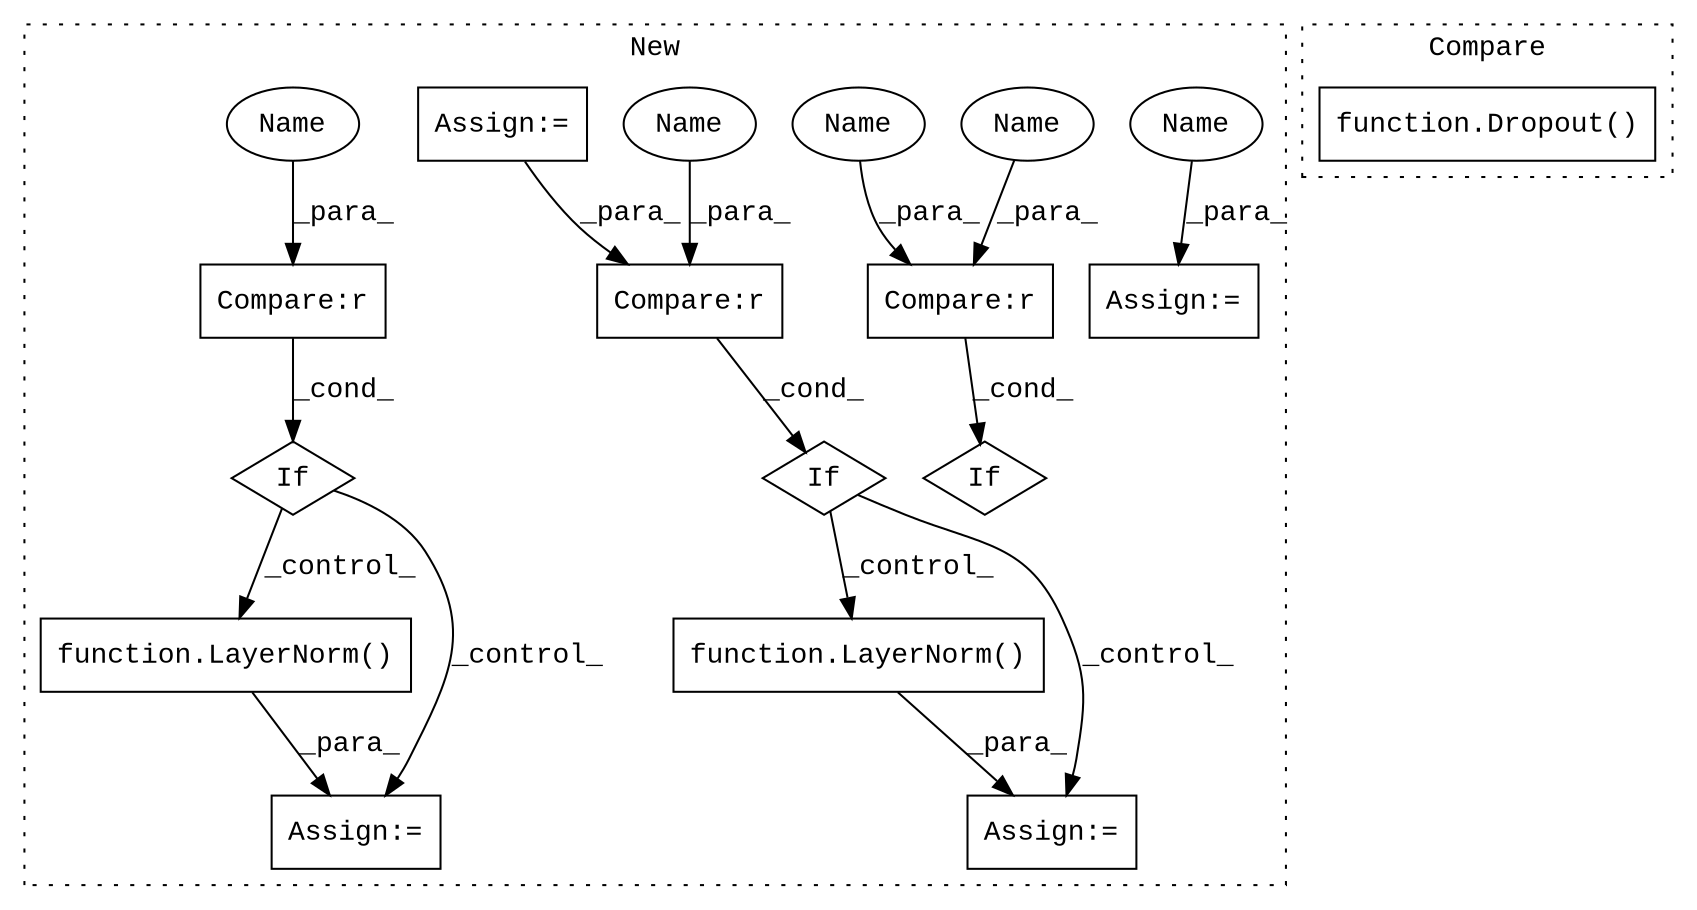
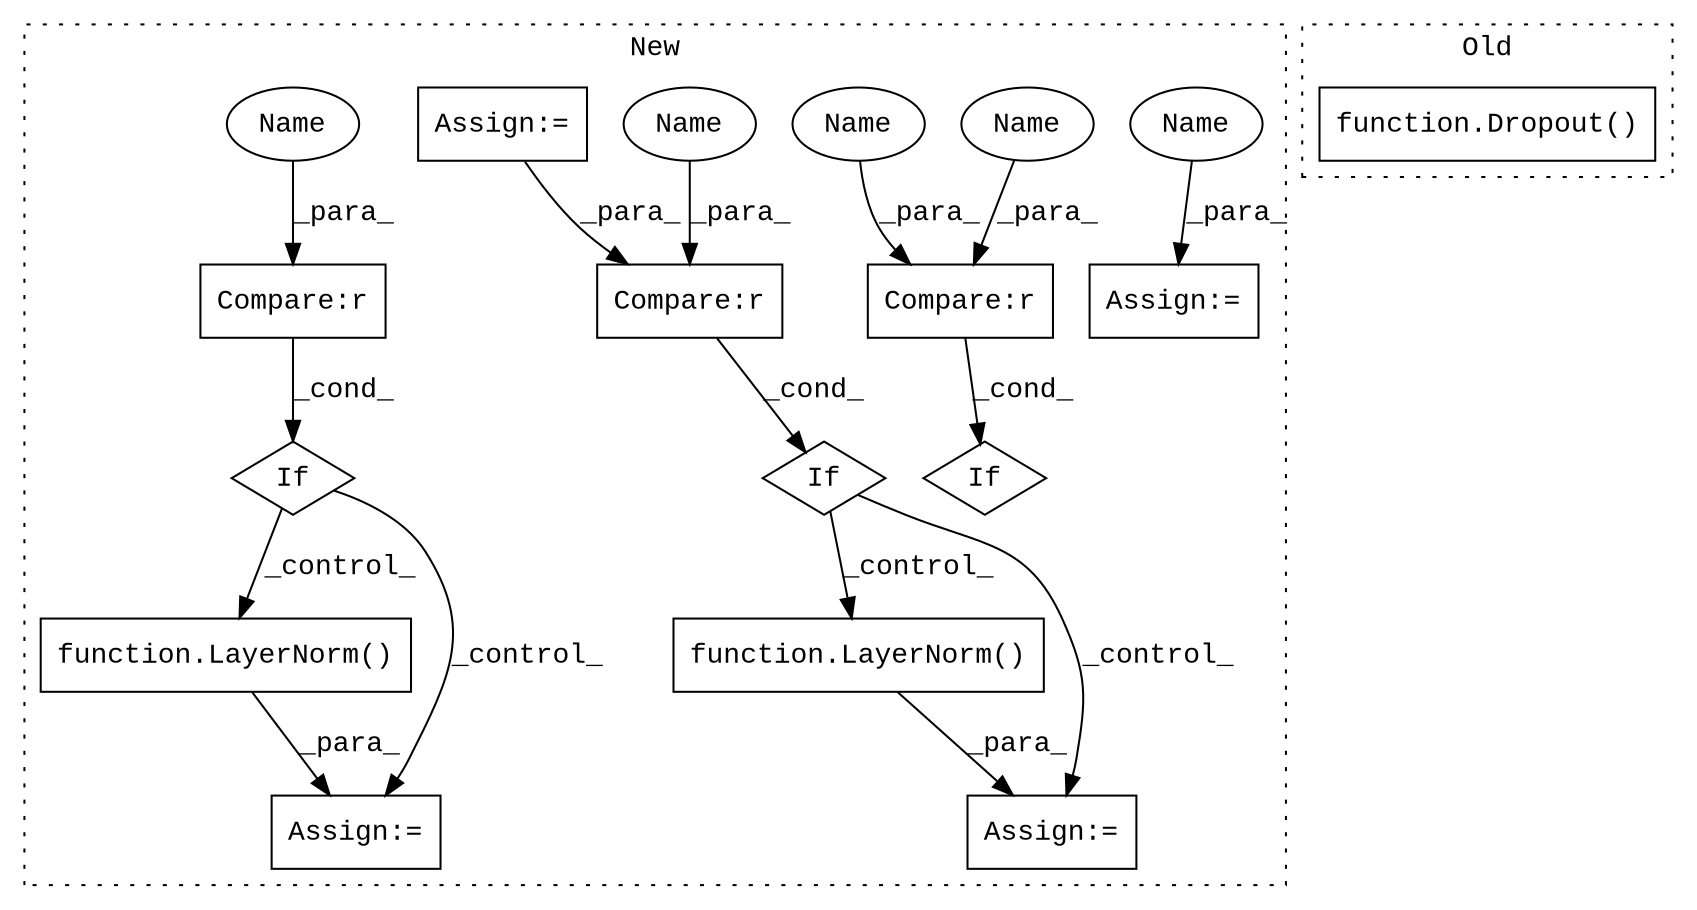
cluster "Compare": label "Compare" -> "Old"
